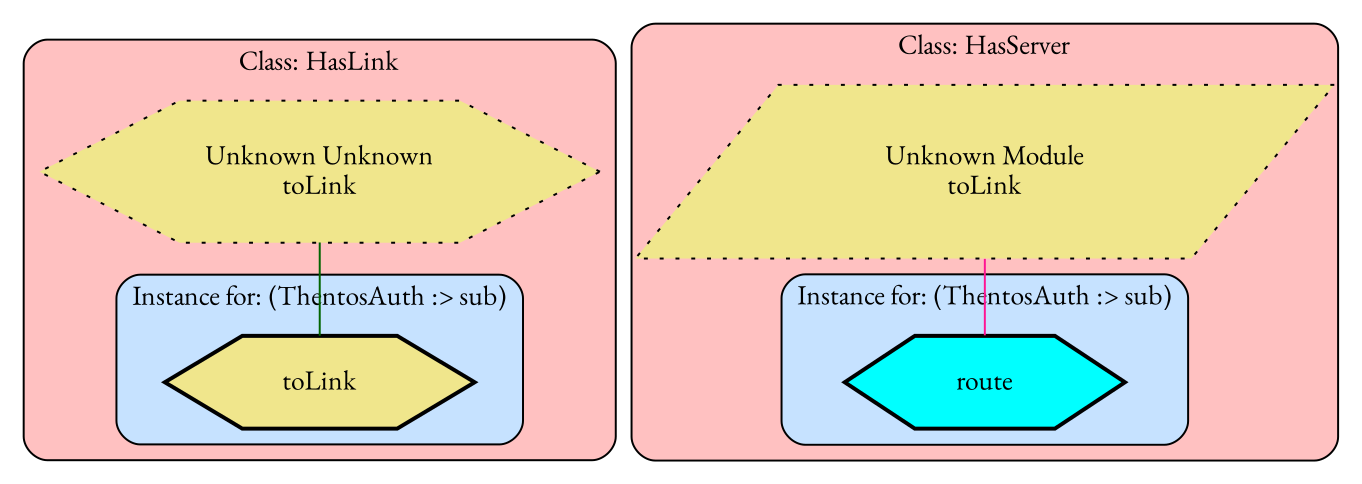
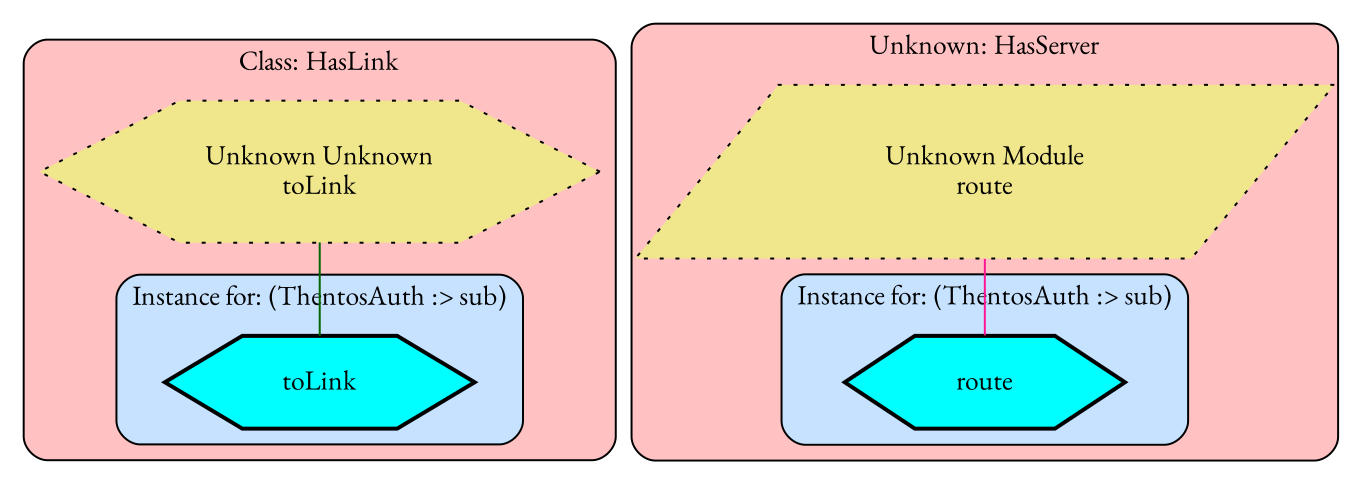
cluster "Class: HasServer": label "Class: HasServer" -> "Unknown: HasServer"
node "Unknown Module toLink": label "Unknown Module toLink" -> "Unknown Module route"
node "toLink": fillcolor khaki -> cyan
